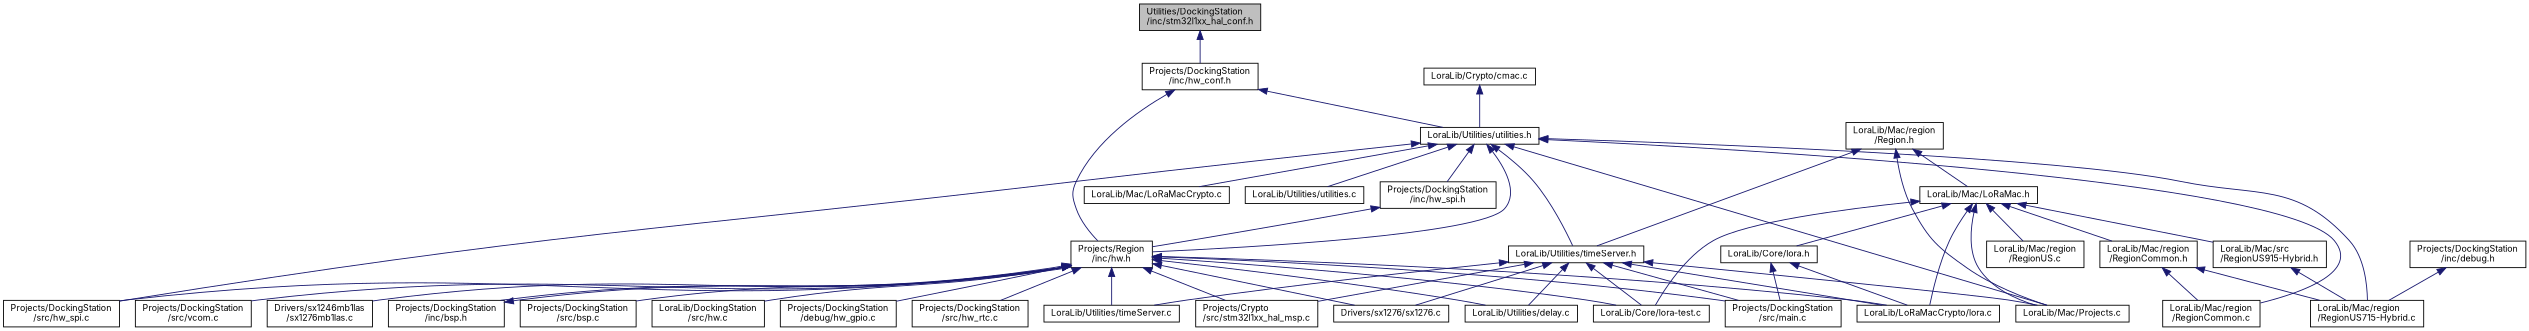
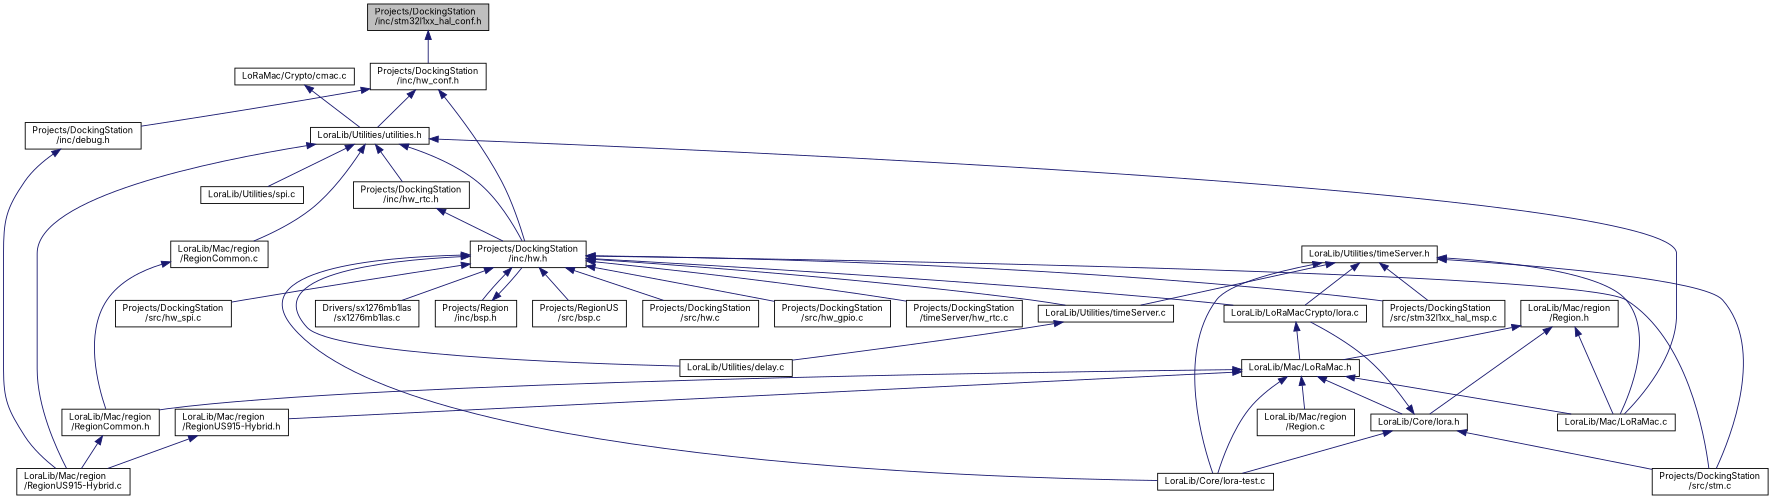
node "Utilities/DockingStation /inc/stm32l1xx_hal_conf.h": label "Utilities/DockingStation /inc/stm32l1xx_hal_conf.h" -> "Projects/DockingStation /inc/stm32l1xx_hal_conf.h"
node "LoraLib/Crypto/cmac.c": label "LoraLib/Crypto/cmac.c" -> "LoRaMac/Crypto/cmac.c"
edge "Projects/DockingStation /inc/debug.h" -> "Projects/DockingStation /inc/hw_conf.h": added
edge "LoraLib/Utilities/timeServer.h" -> "LoraLib/Utilities/utilities.h": removed
node "LoraLib/Mac/LoRaMacCrypto.c": removed
node "LoraLib/Utilities/utilities.c": label "LoraLib/Utilities/utilities.c" -> "LoraLib/Utilities/spi.c"
node "Projects/DockingStation /inc/hw_spi.h": label "Projects/DockingStation /inc/hw_spi.h" -> "Projects/DockingStation /inc/hw_rtc.h"
edge "LoraLib/Utilities/timeServer.h" -> "LoraLib/Mac/region /Region.h": now "LoraLib/Core/lora.h" -> "LoraLib/Mac/region /Region.h"
edge "Projects/DockingStation /src/hw_spi.c" -> "LoraLib/Utilities/utilities.h": removed
node "Projects/Region /inc/hw.h": label "Projects/Region /inc/hw.h" -> "Projects/DockingStation /inc/hw.h"
node "LoraLib/Mac/region /RegionUS.c": label "LoraLib/Mac/region /RegionUS.c" -> "LoraLib/Mac/region /Region.c"
node "LoraLib/Mac/src /RegionUS915-Hybrid.h": label "LoraLib/Mac/src /RegionUS915-Hybrid.h" -> "LoraLib/Mac/region /RegionUS915-Hybrid.h"
edge "LoraLib/LoRaMacCrypto/lora.c" -> "LoraLib/Mac/LoRaMac.h": reversed
edge "LoraLib/Utilities/delay.c" -> "LoraLib/Utilities/timeServer.h": now "LoraLib/Utilities/delay.c" -> "LoraLib/Utilities/timeServer.c"
edge "LoraLib/Mac/region /RegionCommon.c" -> "LoraLib/Mac/region /RegionCommon.h": reversed
node "Projects/DockingStation /src/vcom.c": removed
node "Drivers/sx1246mb1las /sx1276mb1las.c": label "Drivers/sx1246mb1las /sx1276mb1las.c" -> "Drivers/sx1276mb1las /sx1276mb1las.c"
node "Projects/DockingStation /inc/bsp.h": label "Projects/DockingStation /inc/bsp.h" -> "Projects/Region /inc/bsp.h"
node "Projects/DockingStation /src/bsp.c": label "Projects/DockingStation /src/bsp.c" -> "Projects/RegionUS /src/bsp.c"
node "LoraLib/DockingStation /src/hw.c": label "LoraLib/DockingStation /src/hw.c" -> "Projects/DockingStation /src/hw.c"
node "Projects/DockingStation /debug/hw_gpio.c": label "Projects/DockingStation /debug/hw_gpio.c" -> "Projects/DockingStation /src/hw_gpio.c"
node "Projects/DockingStation /src/hw_rtc.c": label "Projects/DockingStation /src/hw_rtc.c" -> "Projects/DockingStation /timeServer/hw_rtc.c"
node "Projects/Crypto /src/stm32l1xx_hal_msp.c": label "Projects/Crypto /src/stm32l1xx_hal_msp.c" -> "Projects/DockingStation /src/stm32l1xx_hal_msp.c"
node "Drivers/sx1276/sx1276.c": removed
node "Projects/DockingStation /src/main.c": label "Projects/DockingStation /src/main.c" -> "Projects/DockingStation /src/stm.c"
node "LoraLib/Mac/Projects.c": label "LoraLib/Mac/Projects.c" -> "LoraLib/Mac/LoRaMac.c"
node "LoraLib/Mac/region /RegionUS715-Hybrid.c": label "LoraLib/Mac/region /RegionUS715-Hybrid.c" -> "LoraLib/Mac/region /RegionUS915-Hybrid.c"
edge "LoraLib/Core/lora-test.c" -> "LoraLib/Core/lora.h": added
